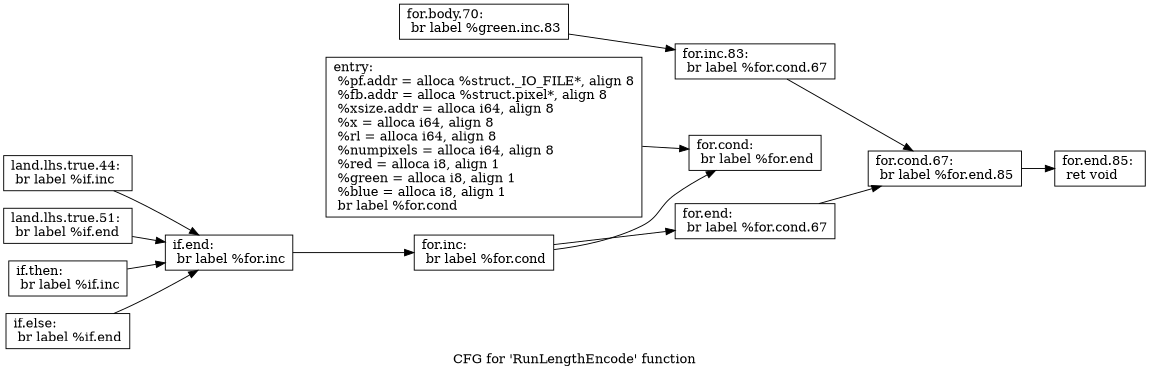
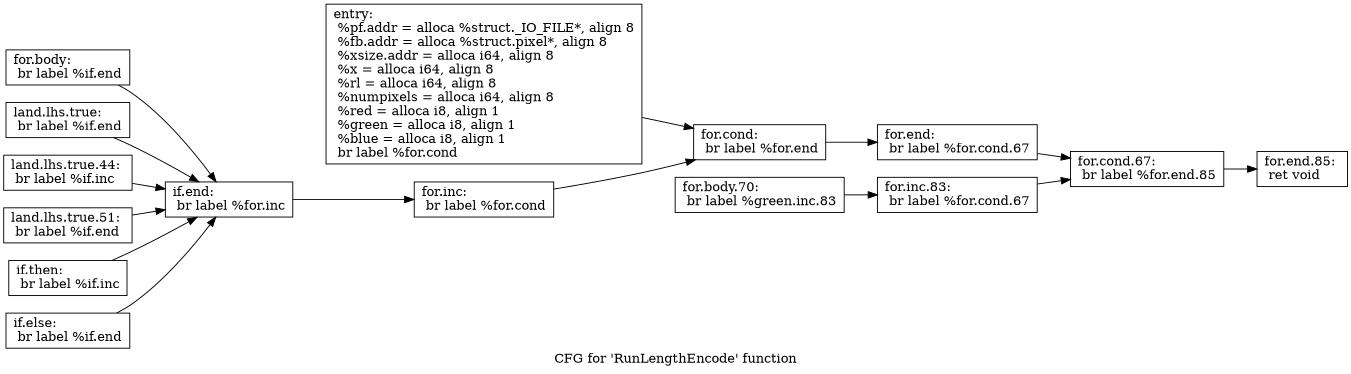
node "for.body:": added
node "land.lhs.true:": added
edge "for.inc:" -> "for.end:": now "for.cond:" -> "for.end:"
